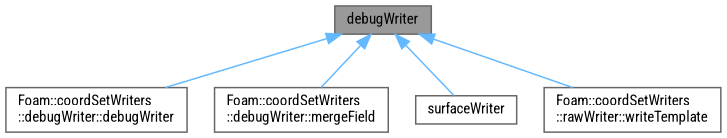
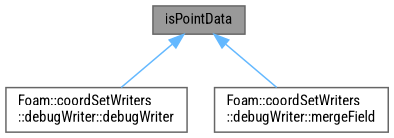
node "debugWriter": label "debugWriter" -> "isPointData"
node "surfaceWriter": removed
node "Foam::coordSetWriters ::rawWriter::writeTemplate": removed
